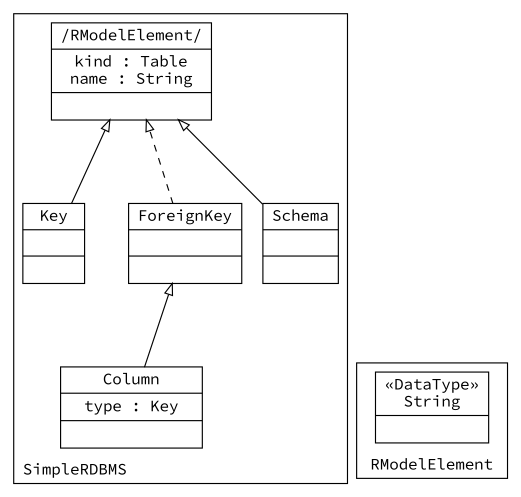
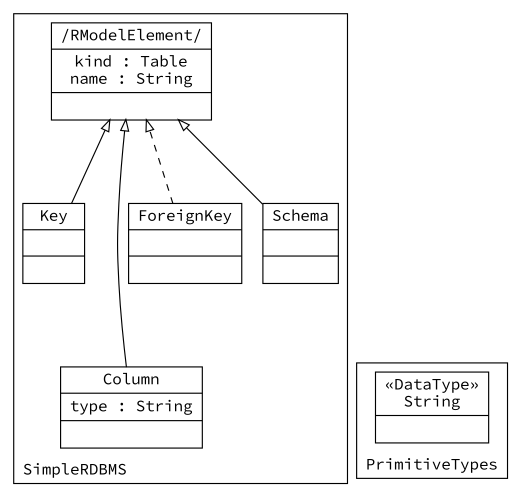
edge "Column" -> "ForeignKey": now "Column" -> "/RModelElement/"
node "Column": text "type : Key" -> "type : String"
cluster "RModelElement": label "RModelElement" -> "PrimitiveTypes"
